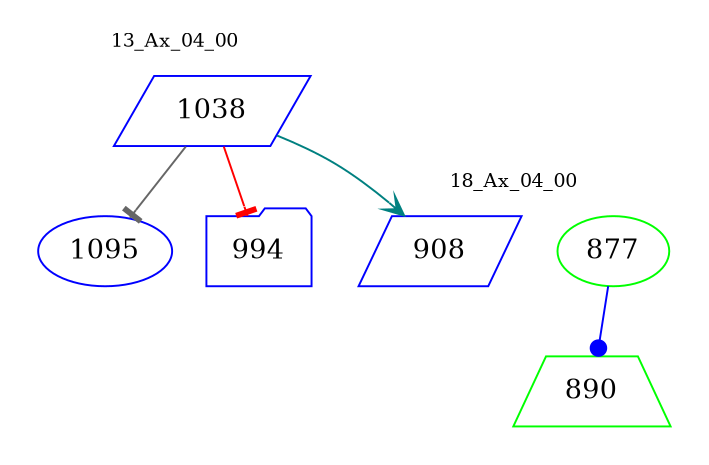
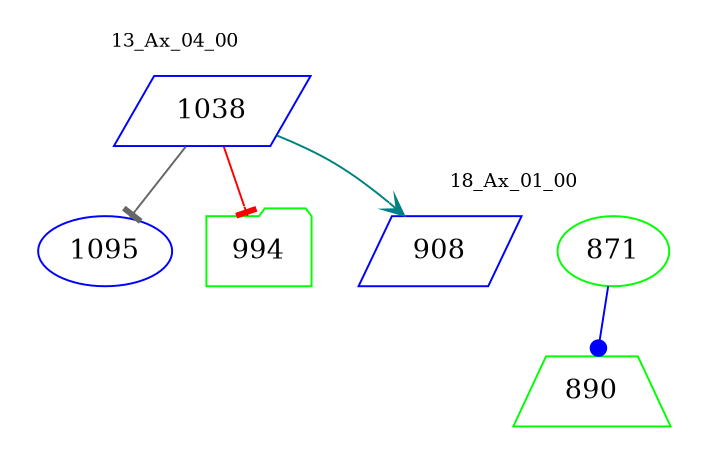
cluster "18_Ax_04_00": label "18_Ax_04_00" -> "18_Ax_01_00"
node "994": color blue -> green
node "877": label "877" -> "871"
